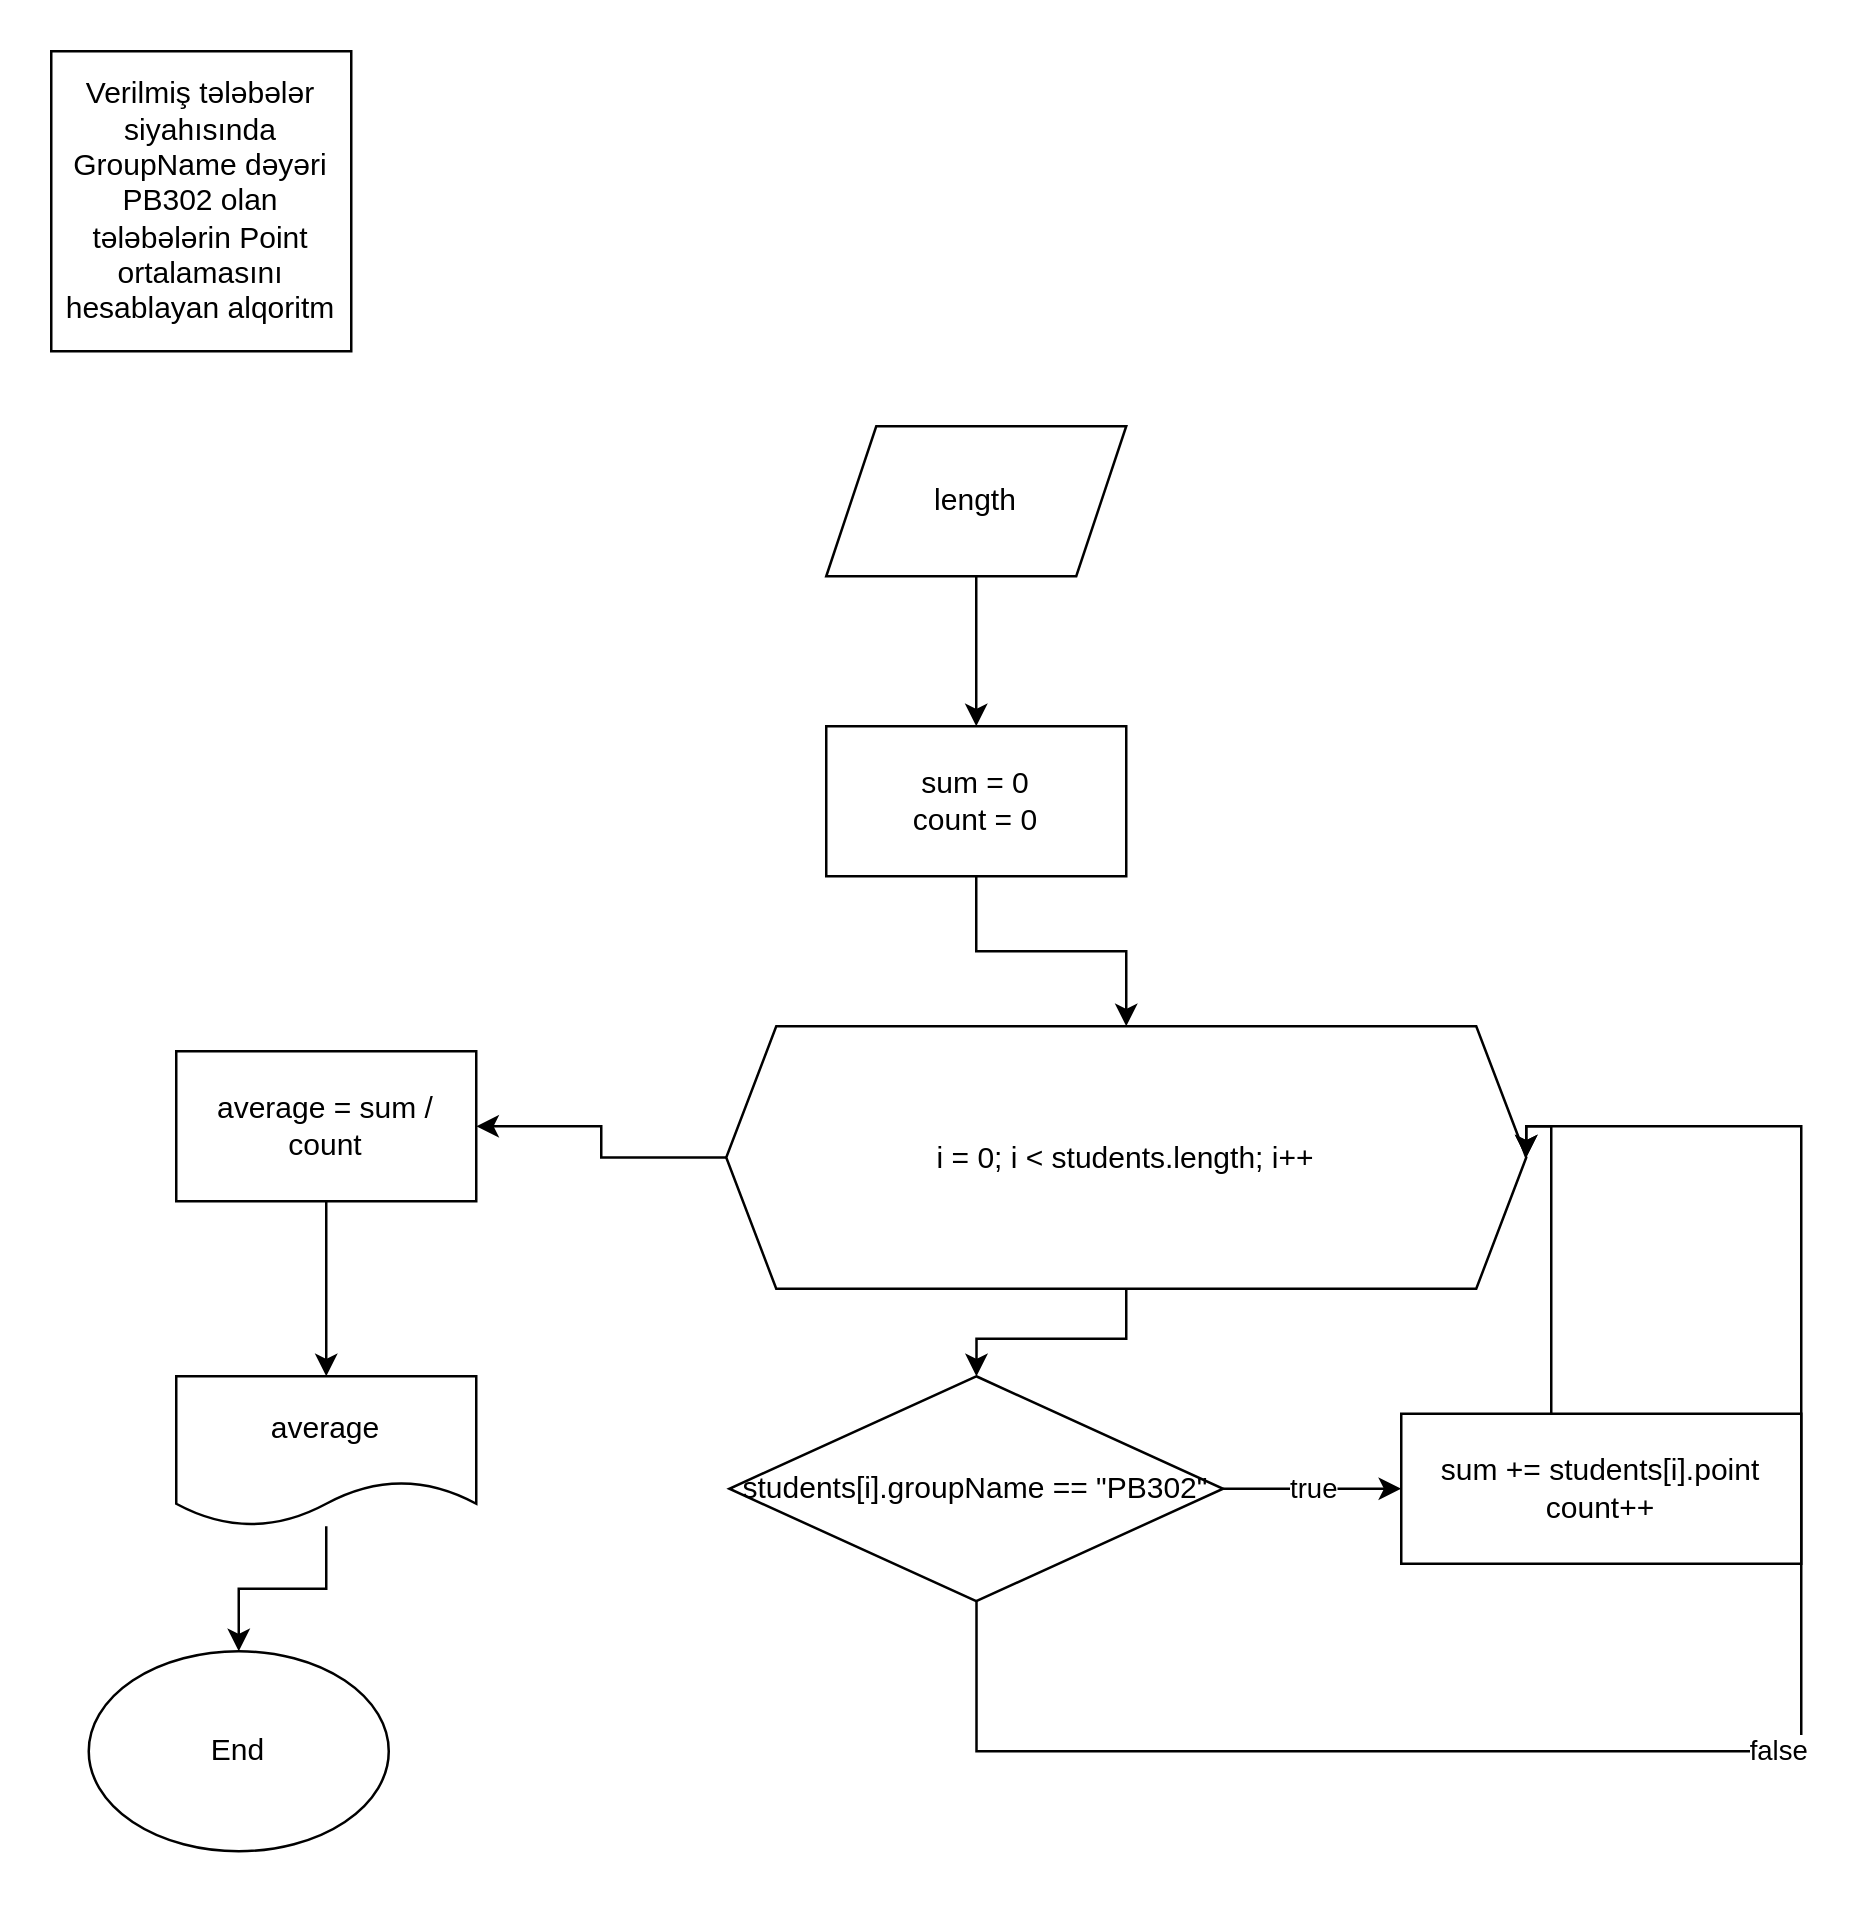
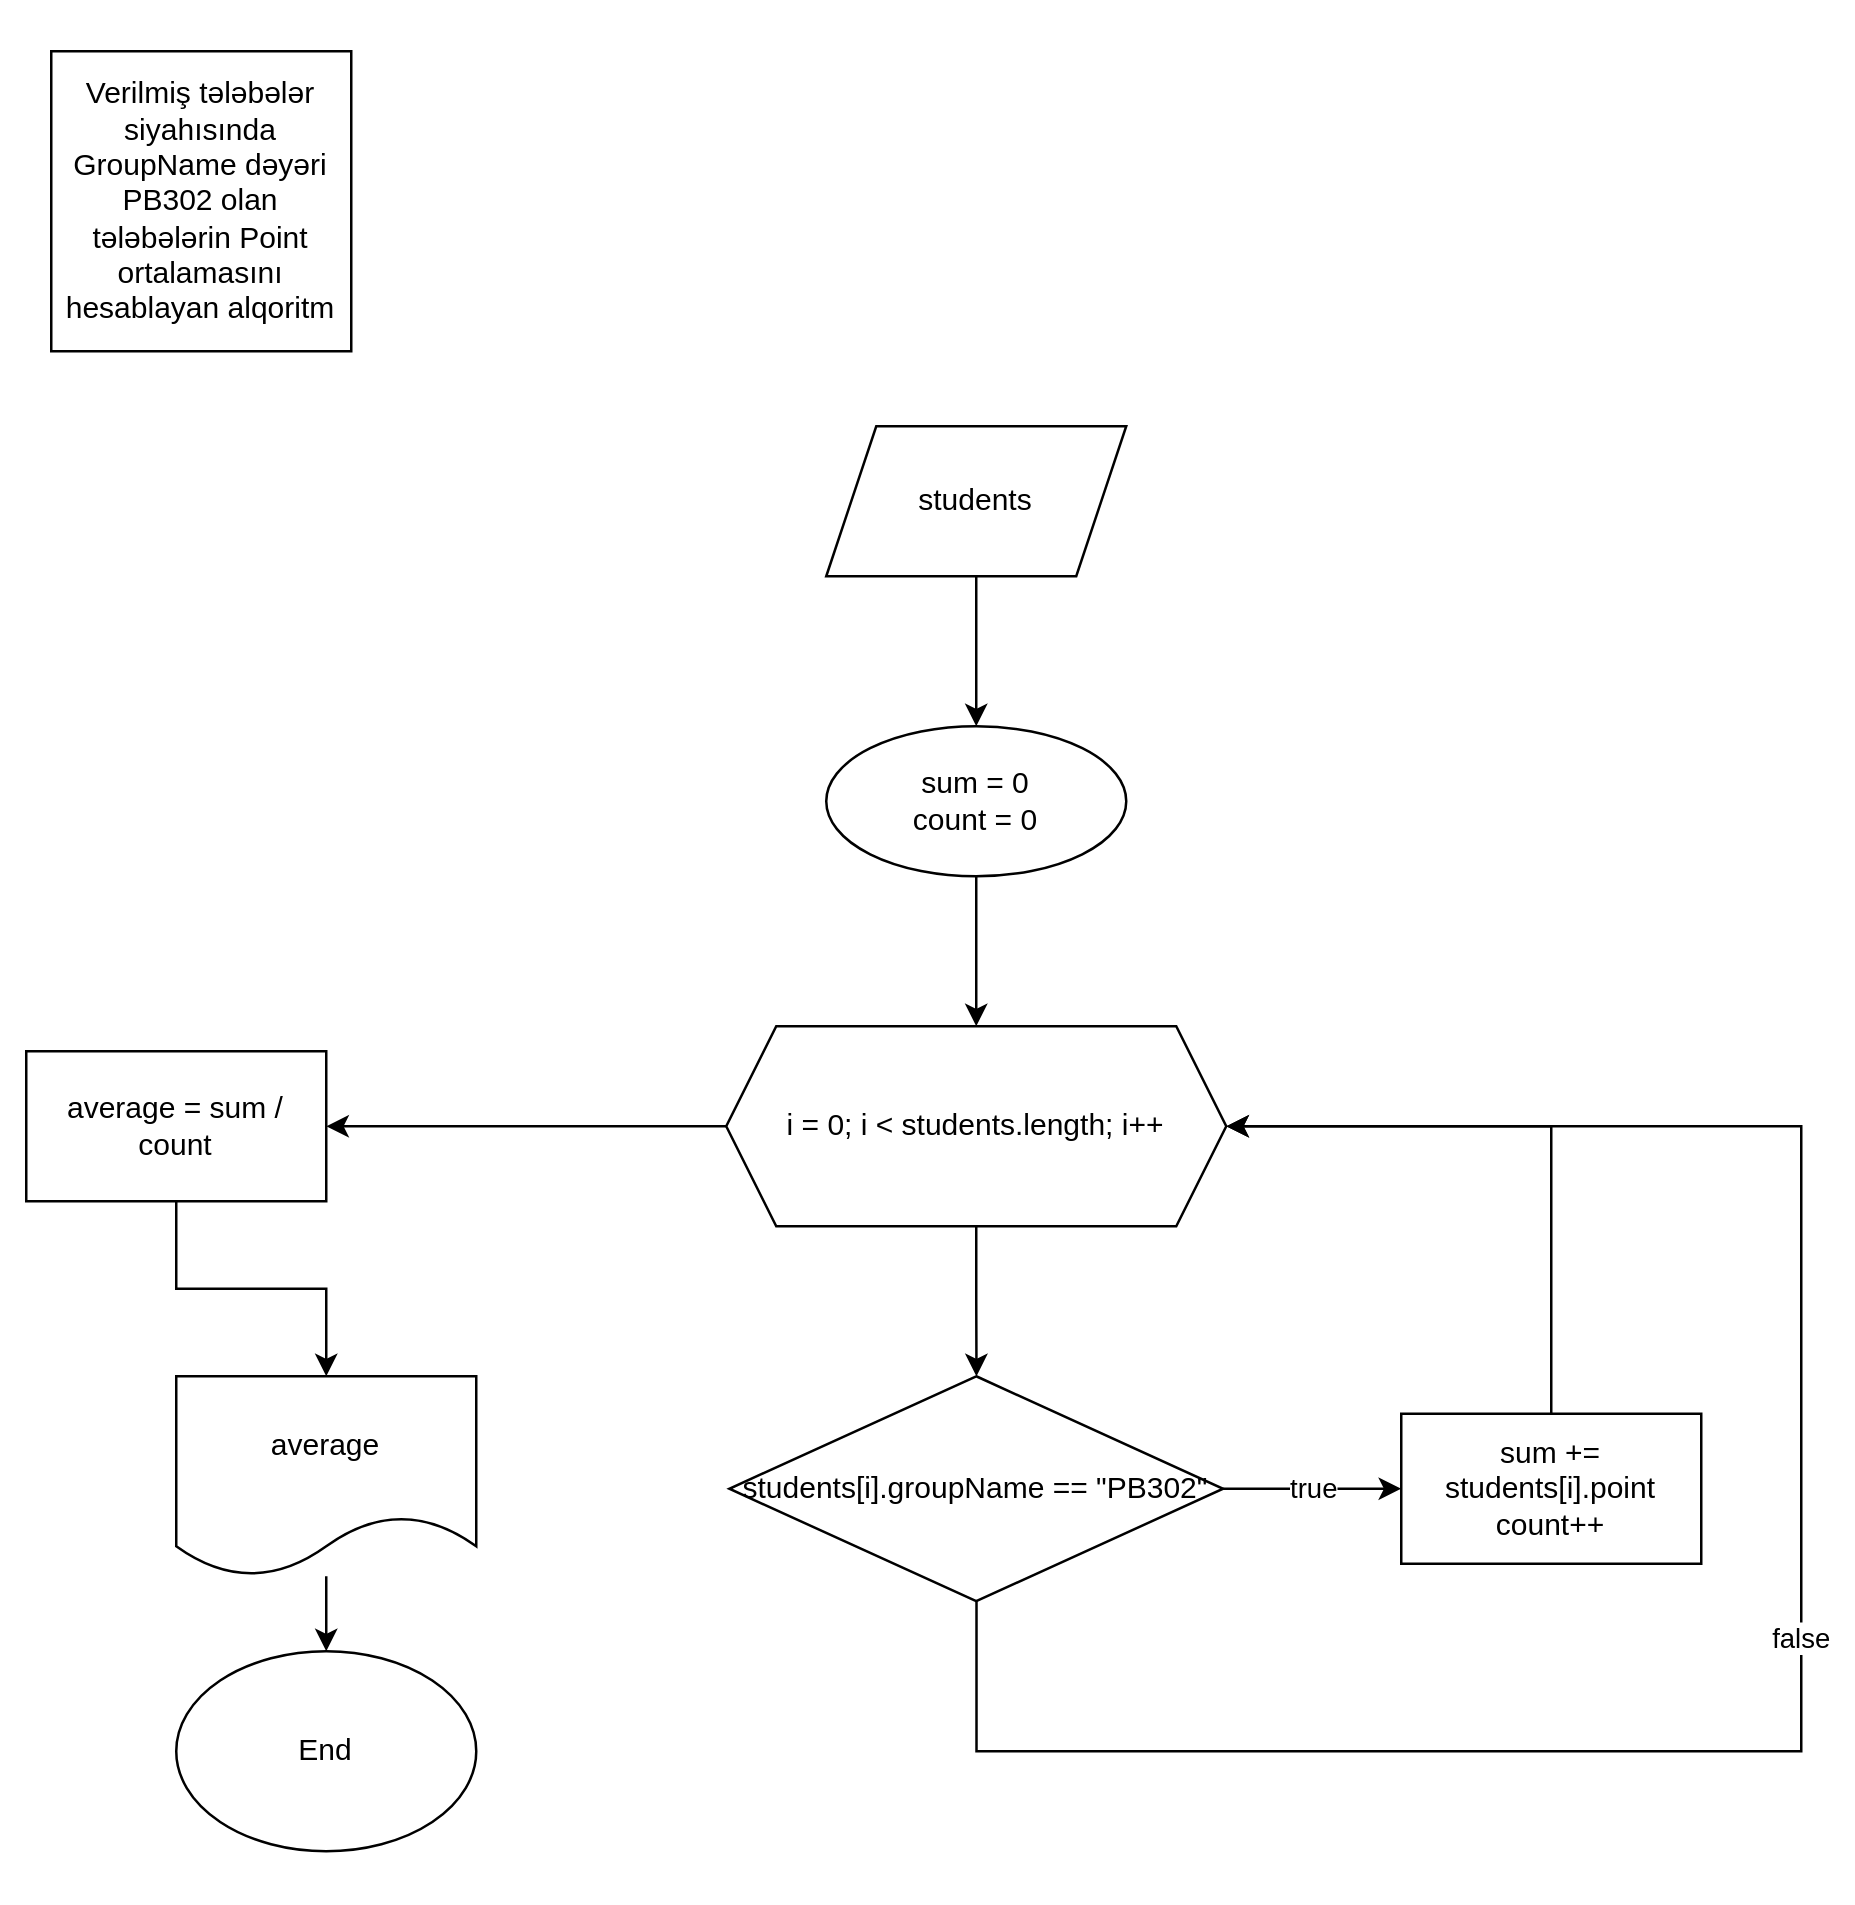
node "length": label "length" -> "students"
node "sum = 0 count = 0": shape rectangle -> ellipse
node "average = sum / count": moved (326, 1126) -> (176, 1126)
node "i = 0; i < students.length; i++": size 800x263 -> 500x200
node "average": size 300x150 -> 300x200
node "sum += students[i].point count++": size 400x150 -> 300x150
node "End": moved (239, 1751) -> (326, 1751)
